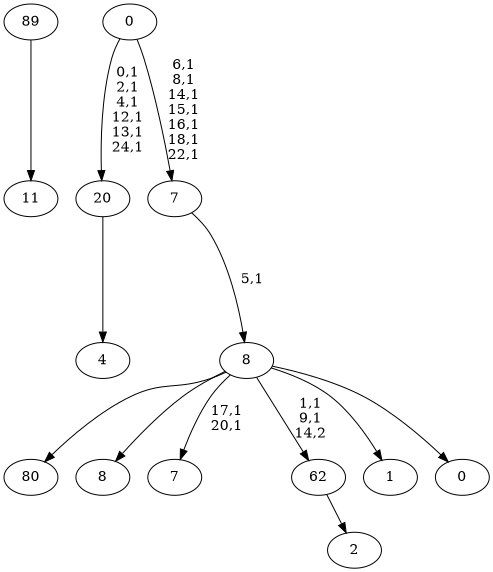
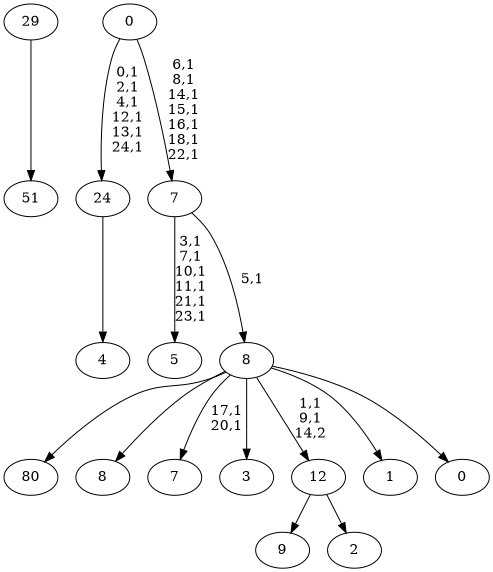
node "89": label "89" -> "29"
node "11": label "11" -> "51"
node "20": label "20" -> "24"
node "5": added
node "3": added
node "62": label "62" -> "12"
node "9": added
